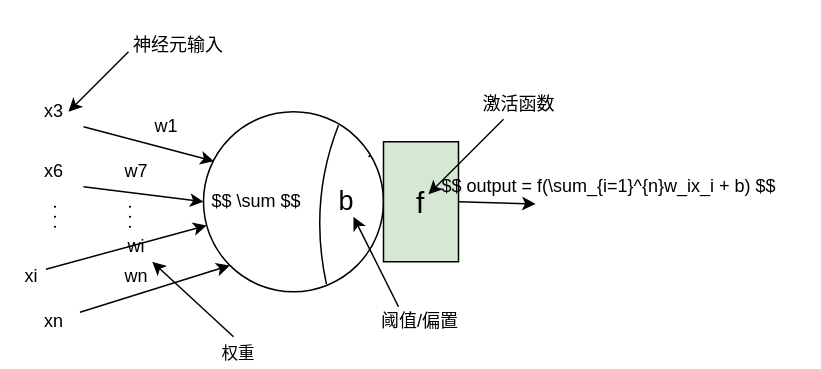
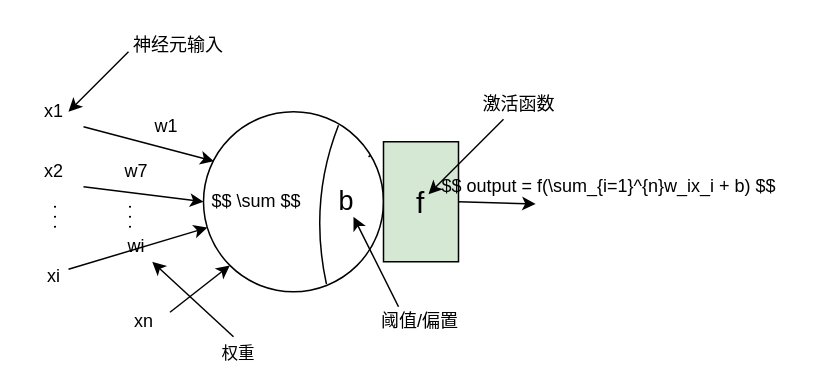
node "x3": label "x3" -> "x1"
node "x6": label "x6" -> "x2"
node "xi": moved (31, 277) -> (53, 277)
node "wn": removed
node "xn": moved (53, 322) -> (143, 322)
